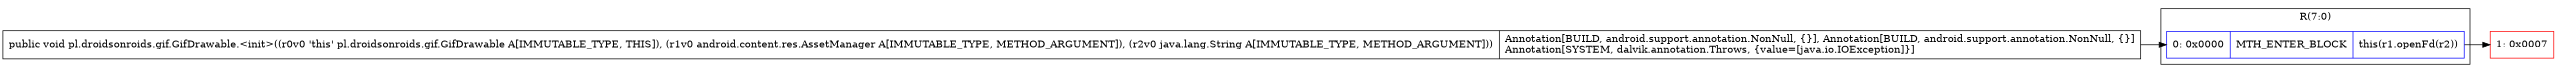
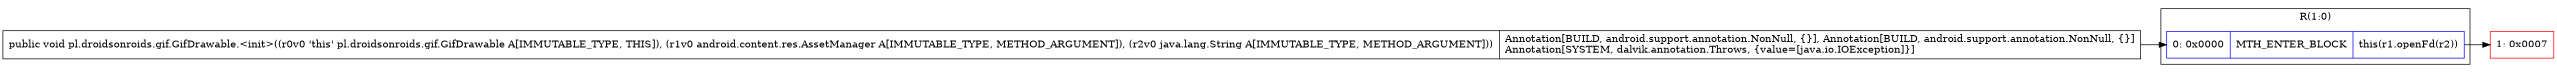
cluster "R(7:0)": label "R(7:0)" -> "R(1:0)"
